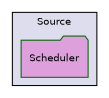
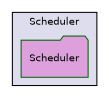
cluster "Source": label "Source" -> "Scheduler"
